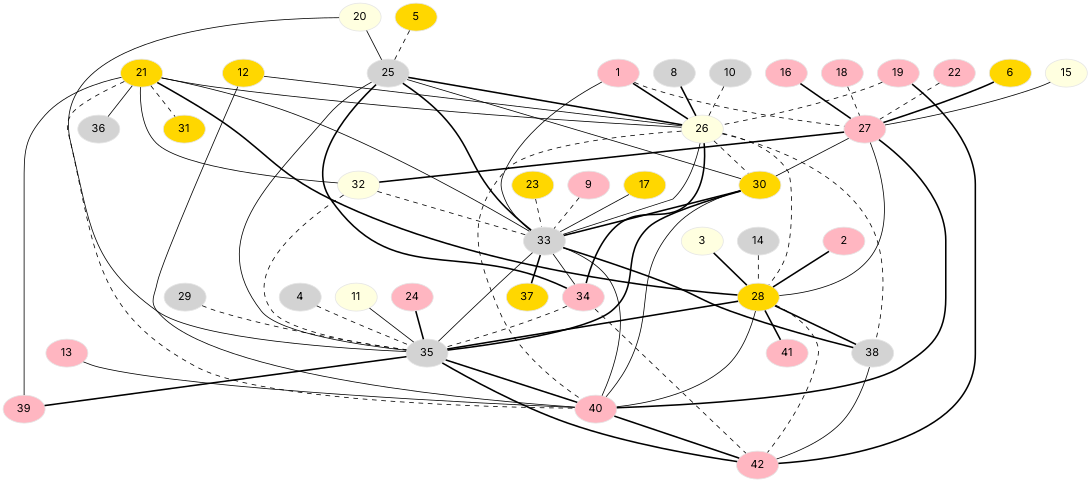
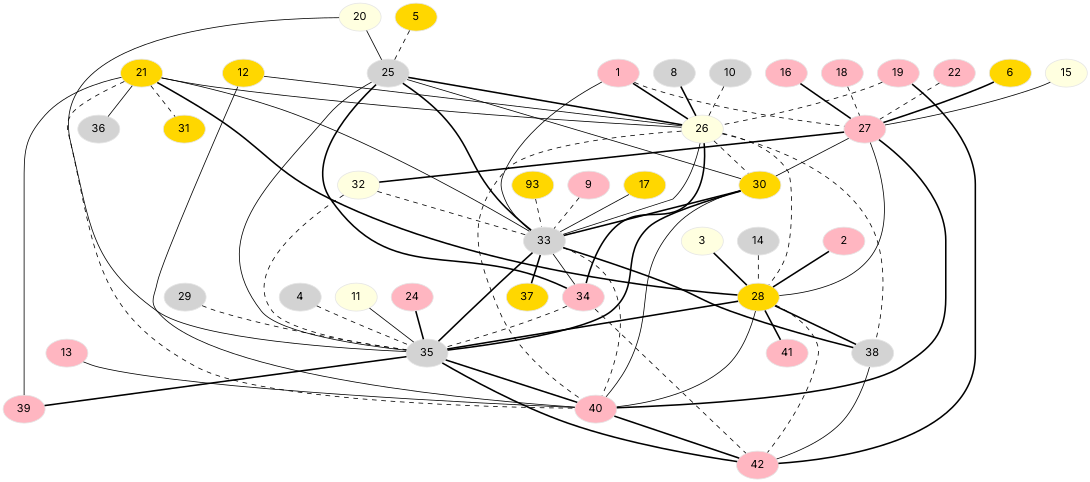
edge "21" -- "32": removed
node "23": label "23" -> "93"
edge "33" -- "35": style solid -> bold
edge "33" -- "40": style solid -> dashed
